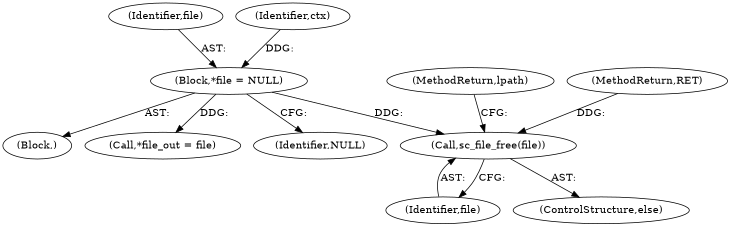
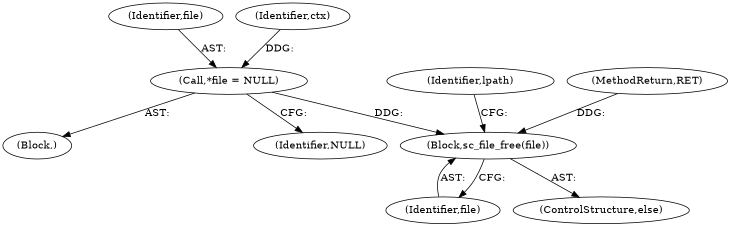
node "(Block,*file = NULL)": label "(Block,*file = NULL)" -> "(Call,*file = NULL)"
node "(MethodReturn,lpath)": label "(MethodReturn,lpath)" -> "(Identifier,lpath)"
node "(Call,*file_out = file)": removed
node "(Call,sc_file_free(file))": label "(Call,sc_file_free(file))" -> "(Block,sc_file_free(file))"
